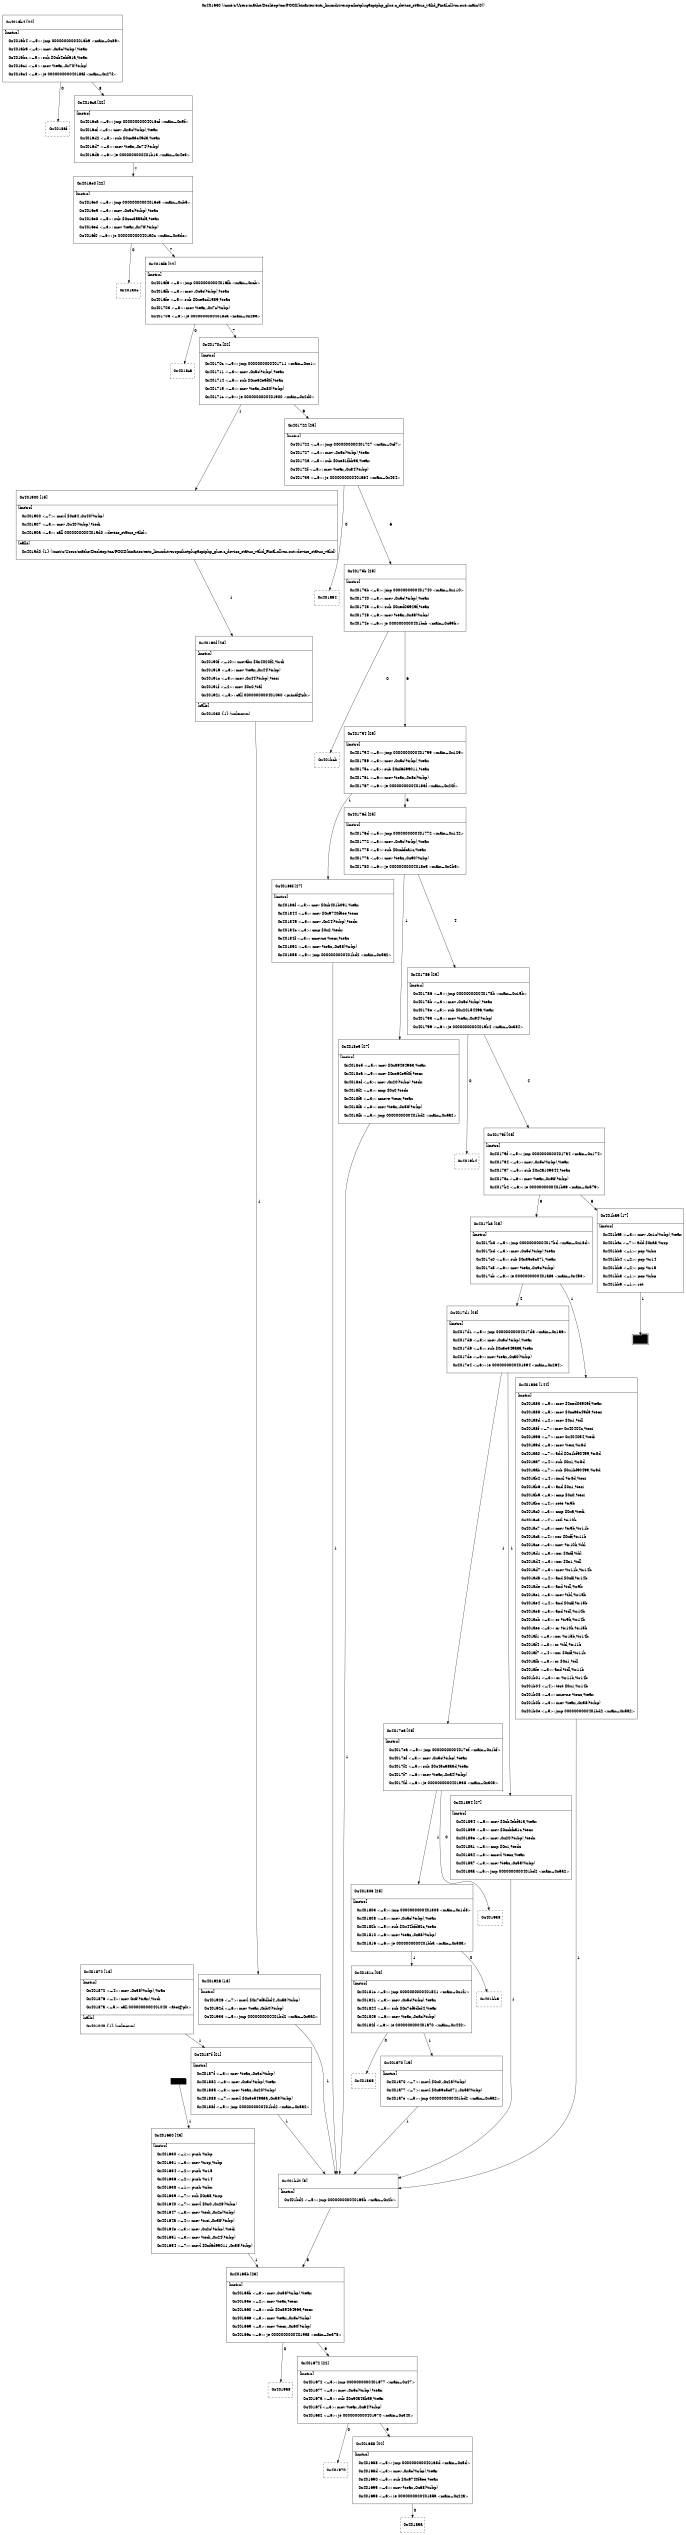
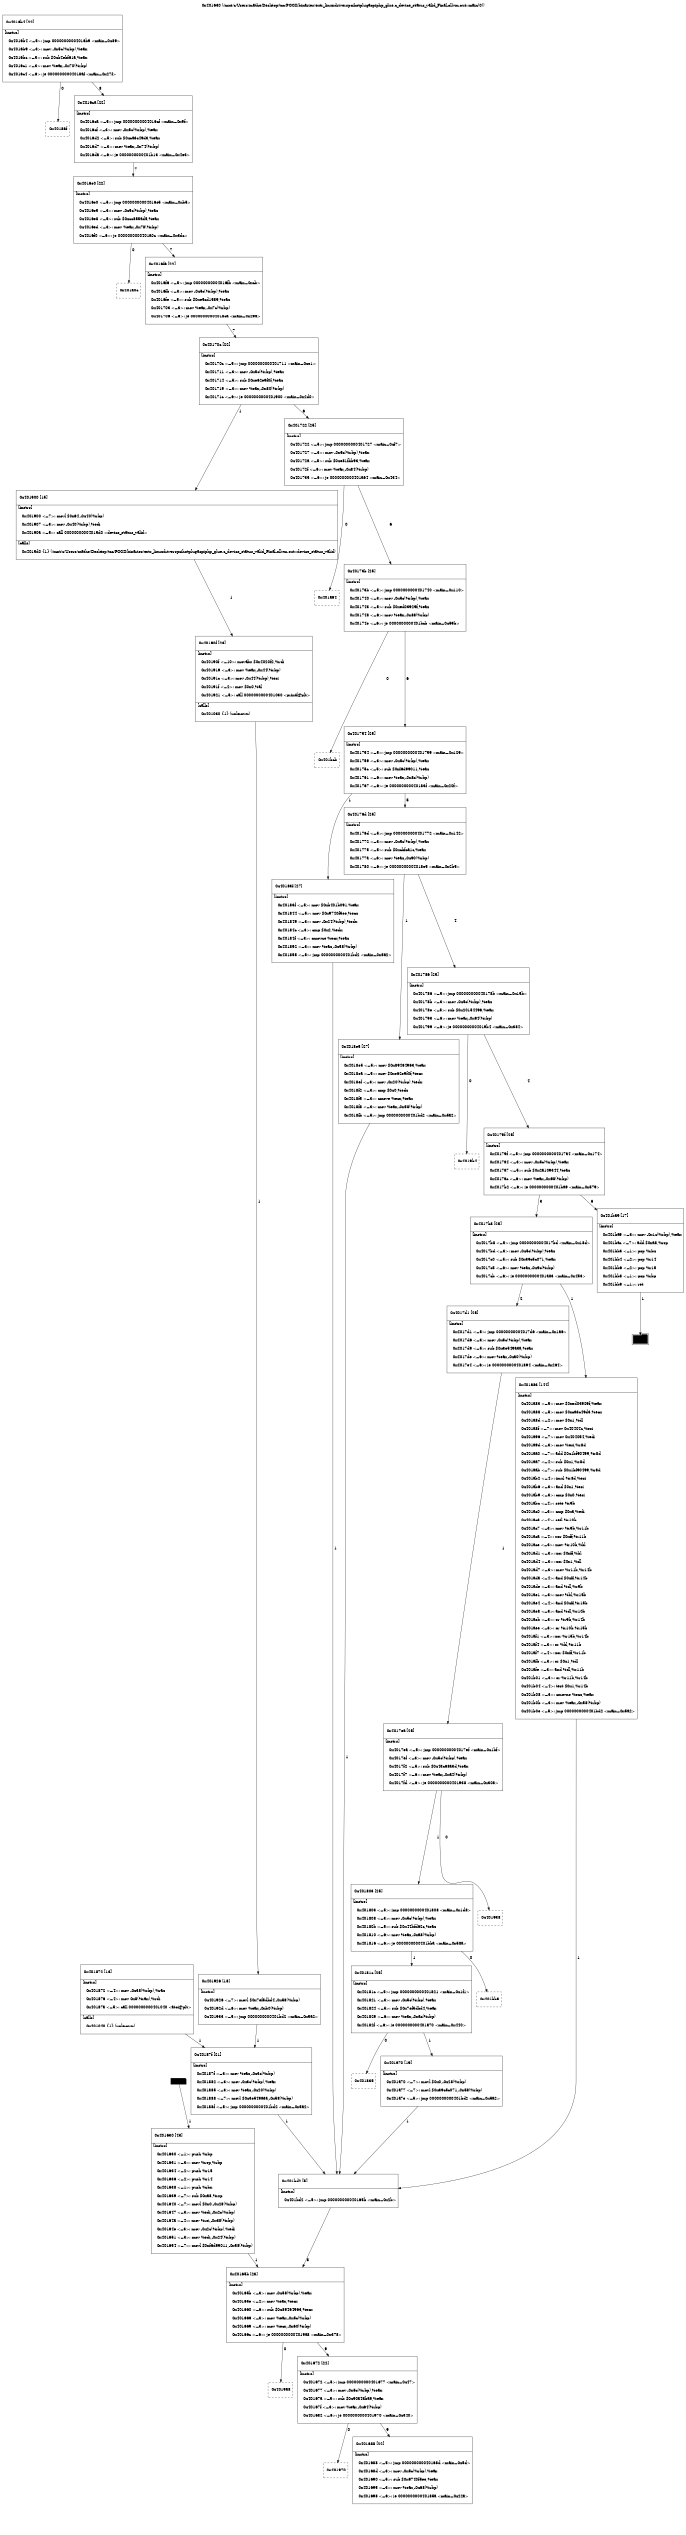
node "0x4018ca": removed
node "0x401894 [27]": removed
edge "0x401926 [18]" -> "0x401bd2 [5]": now "0x401926 [18]" -> "0x40187f [21]"
node "0x40185a": removed
